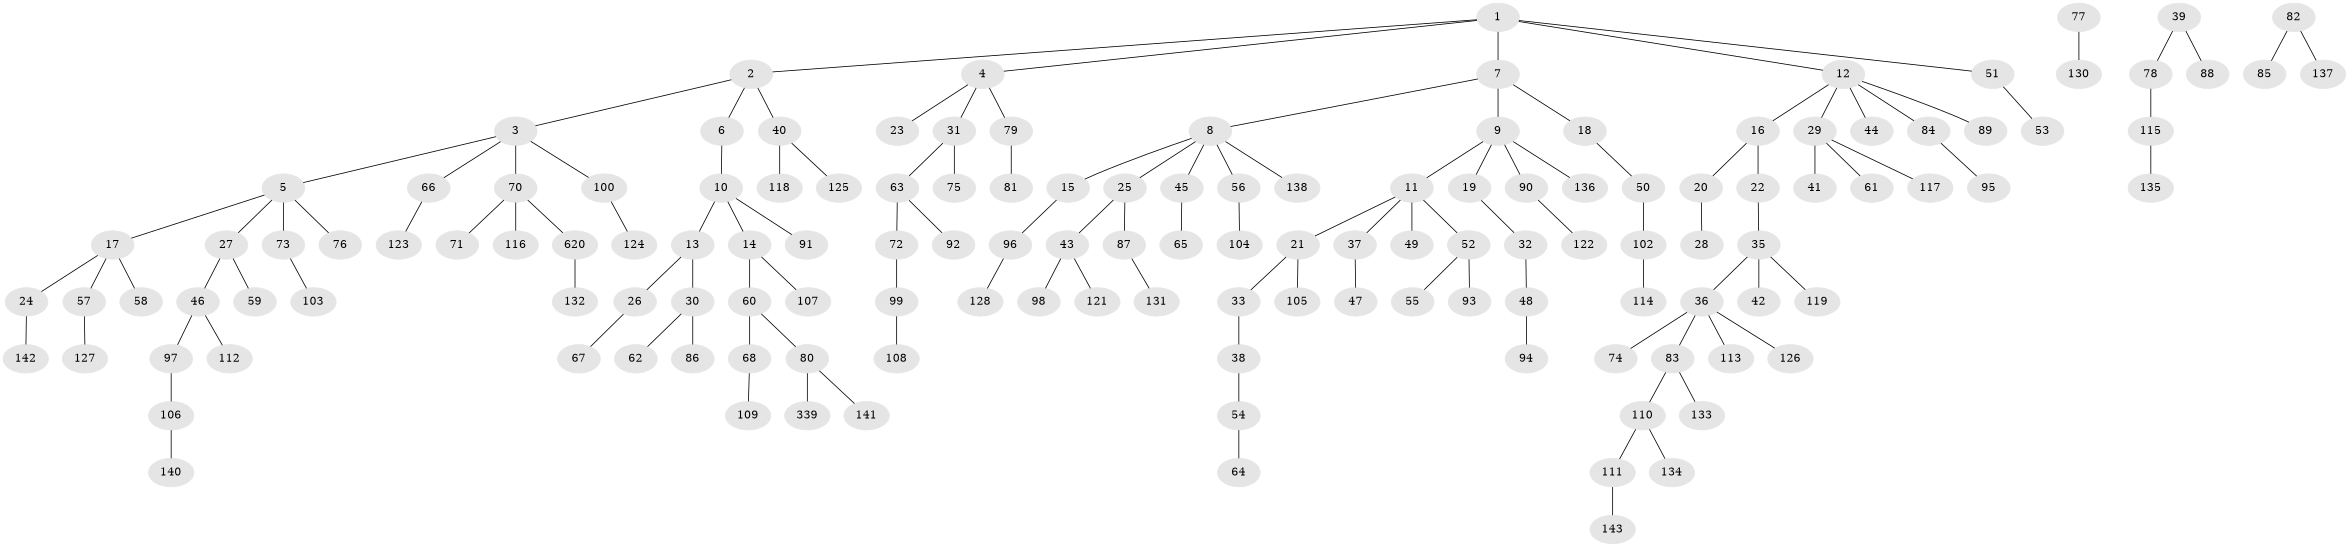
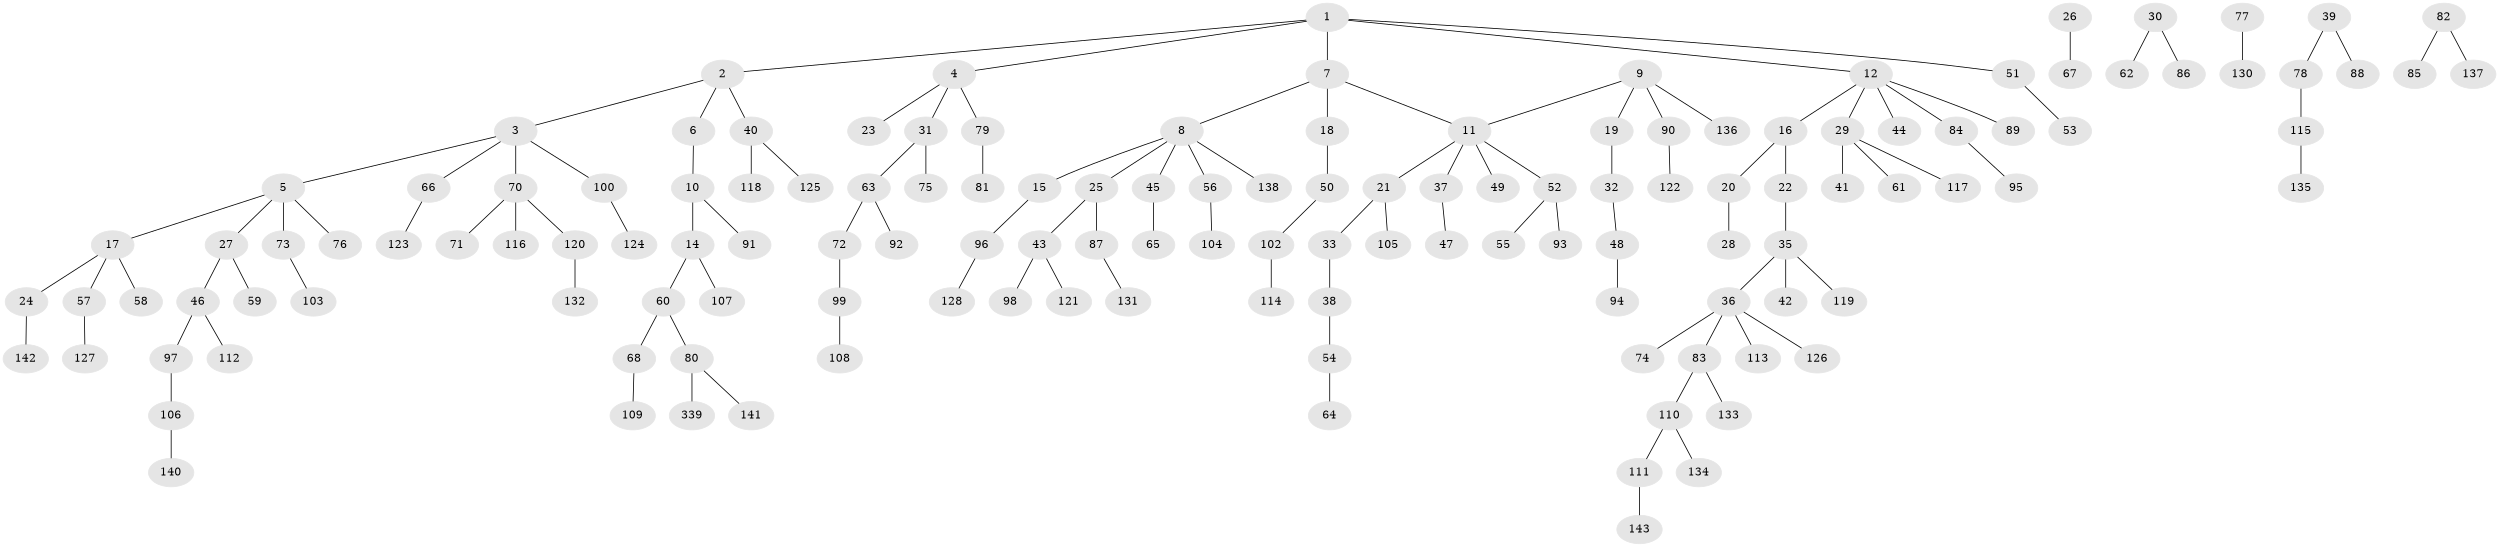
edge "7" -- "9": now "7" -- "11"
node "620": label "620" -> "120"
node "13": removed
